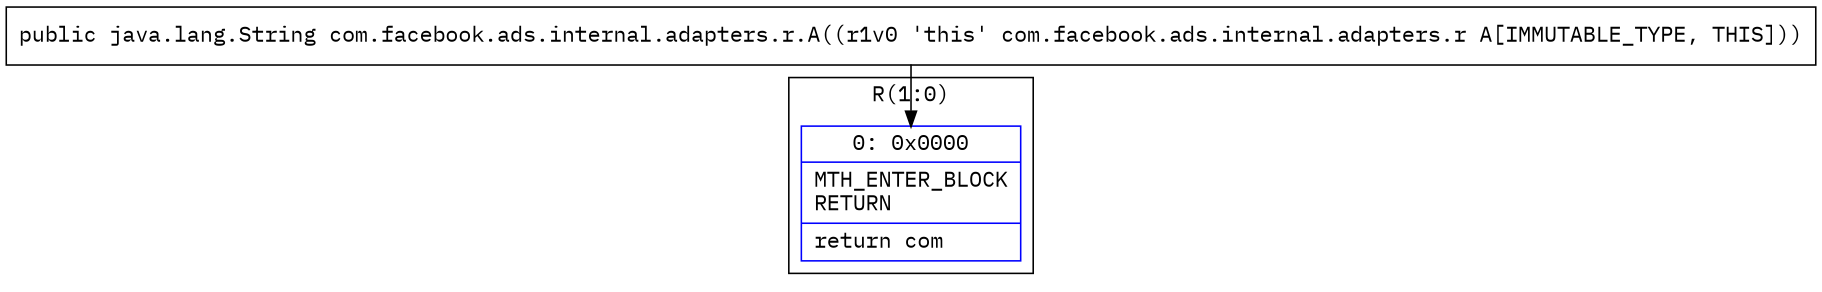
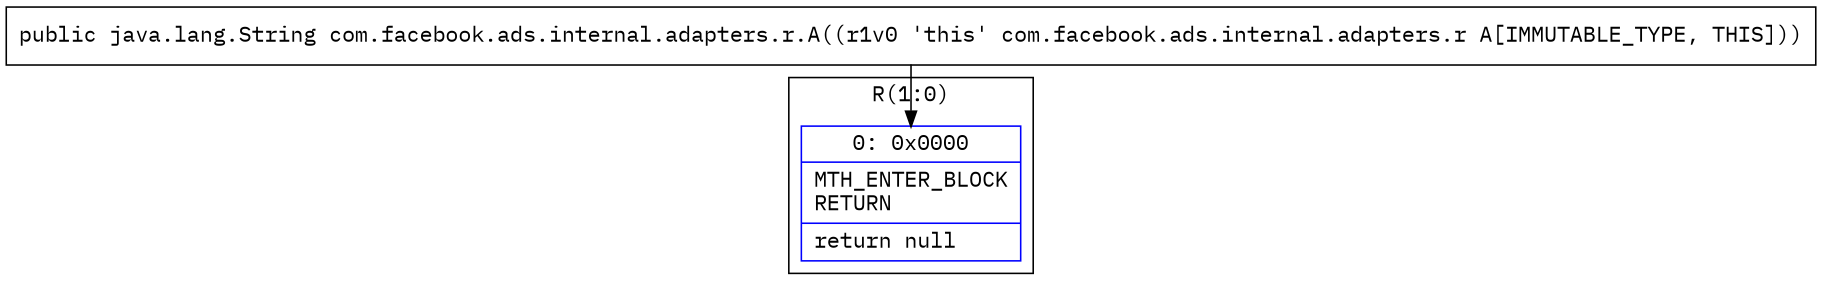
node "0: 0x0000": text "return com" -> "return null"
